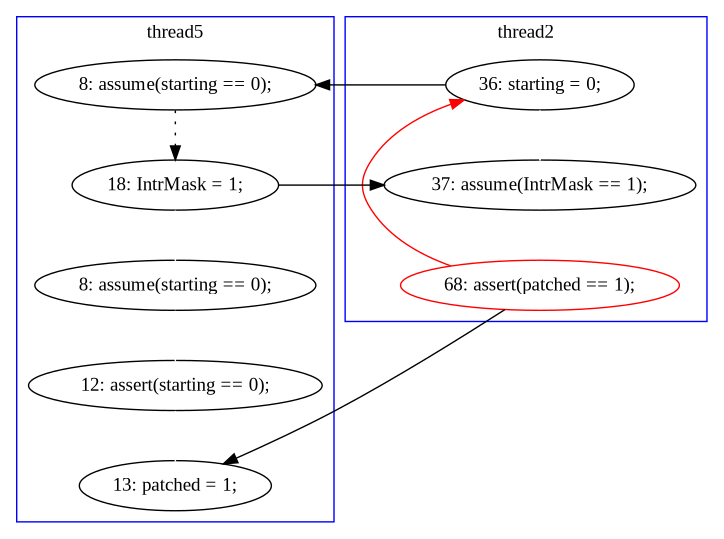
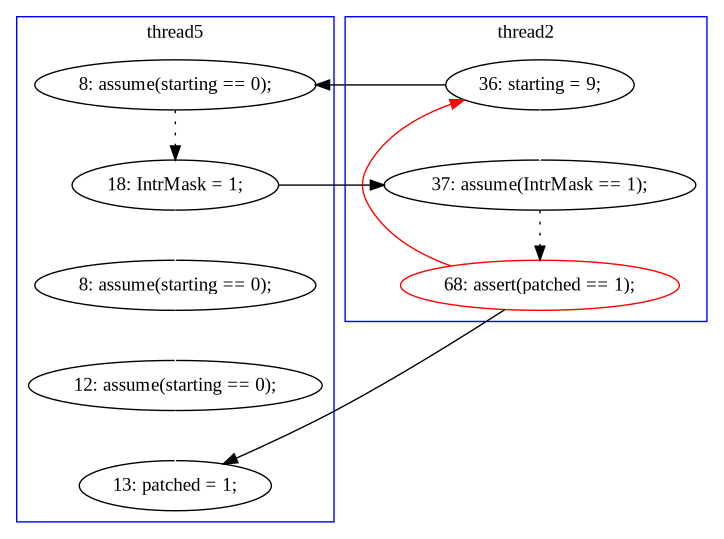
node "36: starting = 0;": label "36: starting = 0;" -> "36: starting = 9;"
edge "37: assume(IntrMask == 1);" -> "68: assert(patched == 1);": added
node "12: assert(starting == 0);": label "12: assert(starting == 0);" -> "12: assume(starting == 0);"
